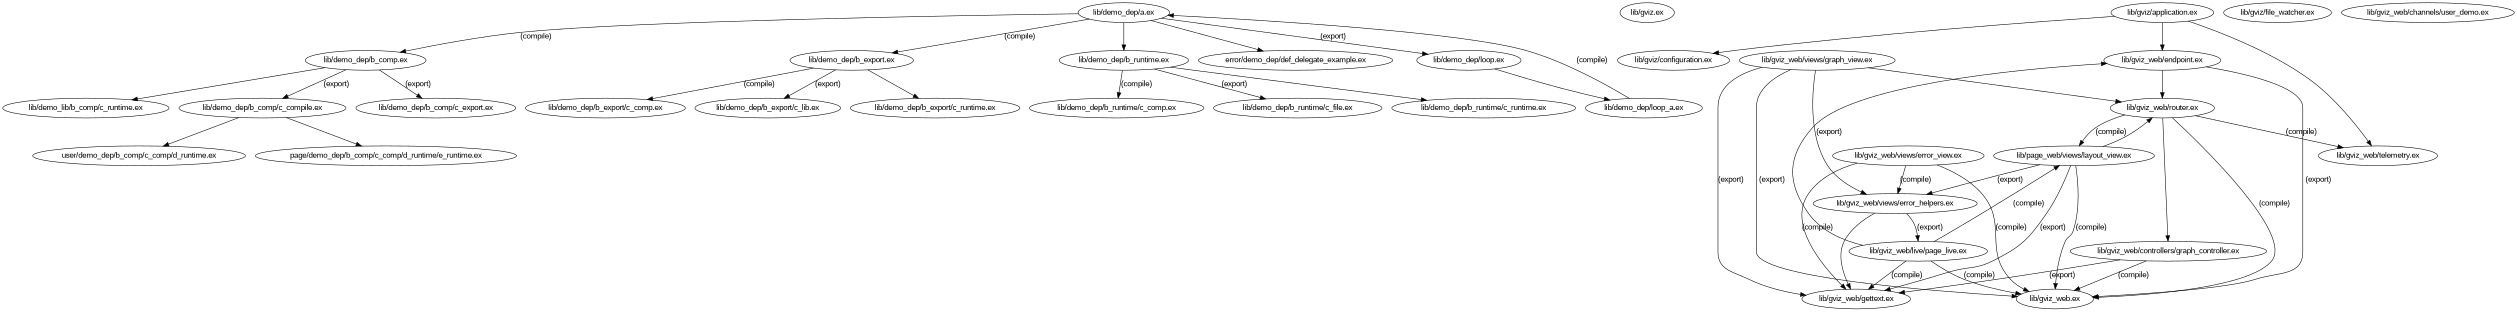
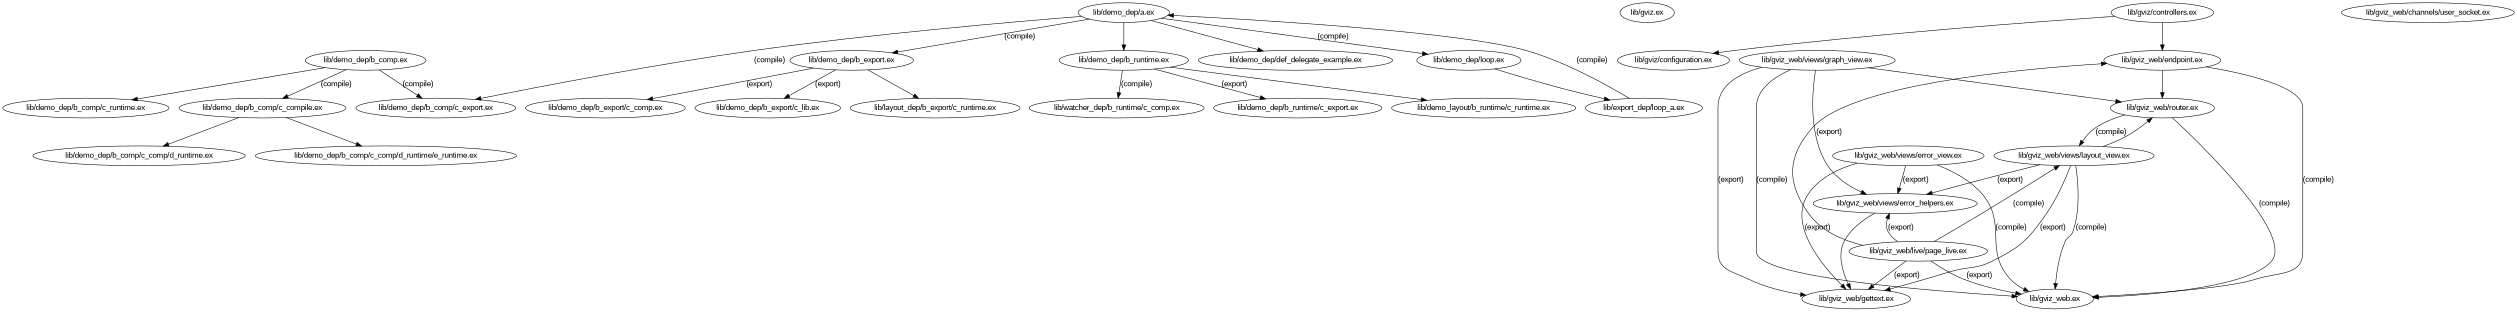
node "lib/gviz/application.ex": label "lib/gviz/application.ex" -> "lib/gviz/controllers.ex"
node "lib/gviz/file_watcher.ex": removed
node "lib/gviz_web/channels/user_demo.ex": label "lib/gviz_web/channels/user_demo.ex" -> "lib/gviz_web/channels/user_socket.ex"
edge "lib/demo_dep/a.ex" -> "lib/demo_dep/b_comp.ex": now "lib/demo_dep/a.ex" -> "lib/demo_dep/b_comp/c_export.ex"
edge "lib/demo_dep/a.ex" -> "lib/demo_dep/loop.ex": label "(export)" -> "(compile)"
node "error/demo_dep/def_delegate_example.ex": label "error/demo_dep/def_delegate_example.ex" -> "lib/demo_dep/def_delegate_example.ex"
edge "lib/demo_dep/b_comp.ex" -> "lib/demo_dep/b_comp/c_compile.ex": label "(export)" -> "(compile)"
edge "lib/demo_dep/b_comp.ex" -> "lib/demo_dep/b_comp/c_export.ex": label "(export)" -> "(compile)"
edge "lib/demo_dep/b_export.ex" -> "lib/demo_dep/b_export/c_comp.ex": label "(compile)" -> "(export)"
node "lib/demo_lib/b_comp/c_runtime.ex": label "lib/demo_lib/b_comp/c_runtime.ex" -> "lib/demo_dep/b_comp/c_runtime.ex"
node "lib/demo_dep/b_export/c_runtime.ex": label "lib/demo_dep/b_export/c_runtime.ex" -> "lib/layout_dep/b_export/c_runtime.ex"
node "lib/demo_dep/b_runtime/c_comp.ex": label "lib/demo_dep/b_runtime/c_comp.ex" -> "lib/watcher_dep/b_runtime/c_comp.ex"
node "lib/demo_dep/b_runtime/c_file.ex": label "lib/demo_dep/b_runtime/c_file.ex" -> "lib/demo_dep/b_runtime/c_export.ex"
node "lib/demo_dep/b_runtime/c_runtime.ex": label "lib/demo_dep/b_runtime/c_runtime.ex" -> "lib/demo_layout/b_runtime/c_runtime.ex"
node "lib/demo_dep/loop_a.ex": label "lib/demo_dep/loop_a.ex" -> "lib/export_dep/loop_a.ex"
node "user/demo_dep/b_comp/c_comp/d_runtime.ex": label "user/demo_dep/b_comp/c_comp/d_runtime.ex" -> "lib/demo_dep/b_comp/c_comp/d_runtime.ex"
node "page/demo_dep/b_comp/c_comp/d_runtime/e_runtime.ex": label "page/demo_dep/b_comp/c_comp/d_runtime/e_runtime.ex" -> "lib/demo_dep/b_comp/c_comp/d_runtime/e_runtime.ex"
node "lib/page_web/views/layout_view.ex": label "lib/page_web/views/layout_view.ex" -> "lib/gviz_web/views/layout_view.ex"
node "lib/gviz_web/telemetry.ex": removed
edge "lib/gviz_web/views/graph_view.ex" -> "lib/gviz_web.ex": label "(export)" -> "(compile)"
edge "lib/gviz_web/views/error_view.ex" -> "lib/gviz_web/views/error_helpers.ex": label "(compile)" -> "(export)"
edge "lib/gviz_web/endpoint.ex" -> "lib/gviz_web.ex": label "(export)" -> "(compile)"
edge "lib/gviz_web/views/error_helpers.ex" -> "lib/gviz_web/live/page_live.ex": reversed
edge "lib/gviz_web/views/error_view.ex" -> "lib/gviz_web/gettext.ex": label "(compile)" -> "(export)"
node "lib/gviz_web/controllers/graph_controller.ex": removed
edge "lib/gviz_web/live/page_live.ex" -> "lib/gviz_web/gettext.ex": label "(compile)" -> "(export)"
edge "lib/gviz_web/live/page_live.ex" -> "lib/gviz_web.ex": label "(compile)" -> "(export)"
